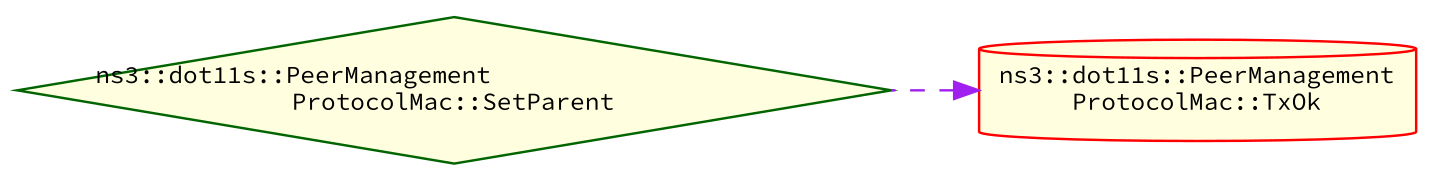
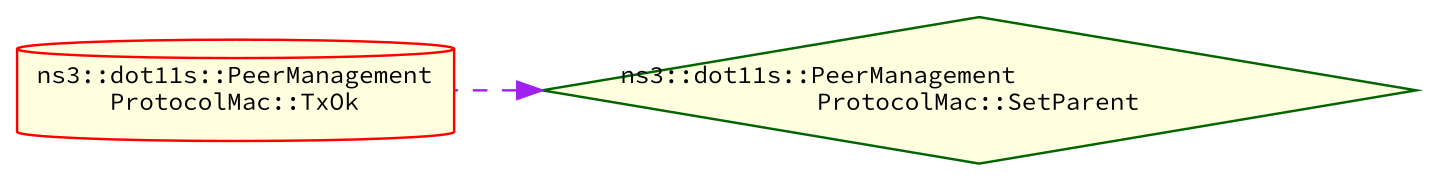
edge "ns3::dot11s::PeerManagement ProtocolMac::SetParent" -> "ns3::dot11s::PeerManagement ProtocolMac::TxOk": reversed
